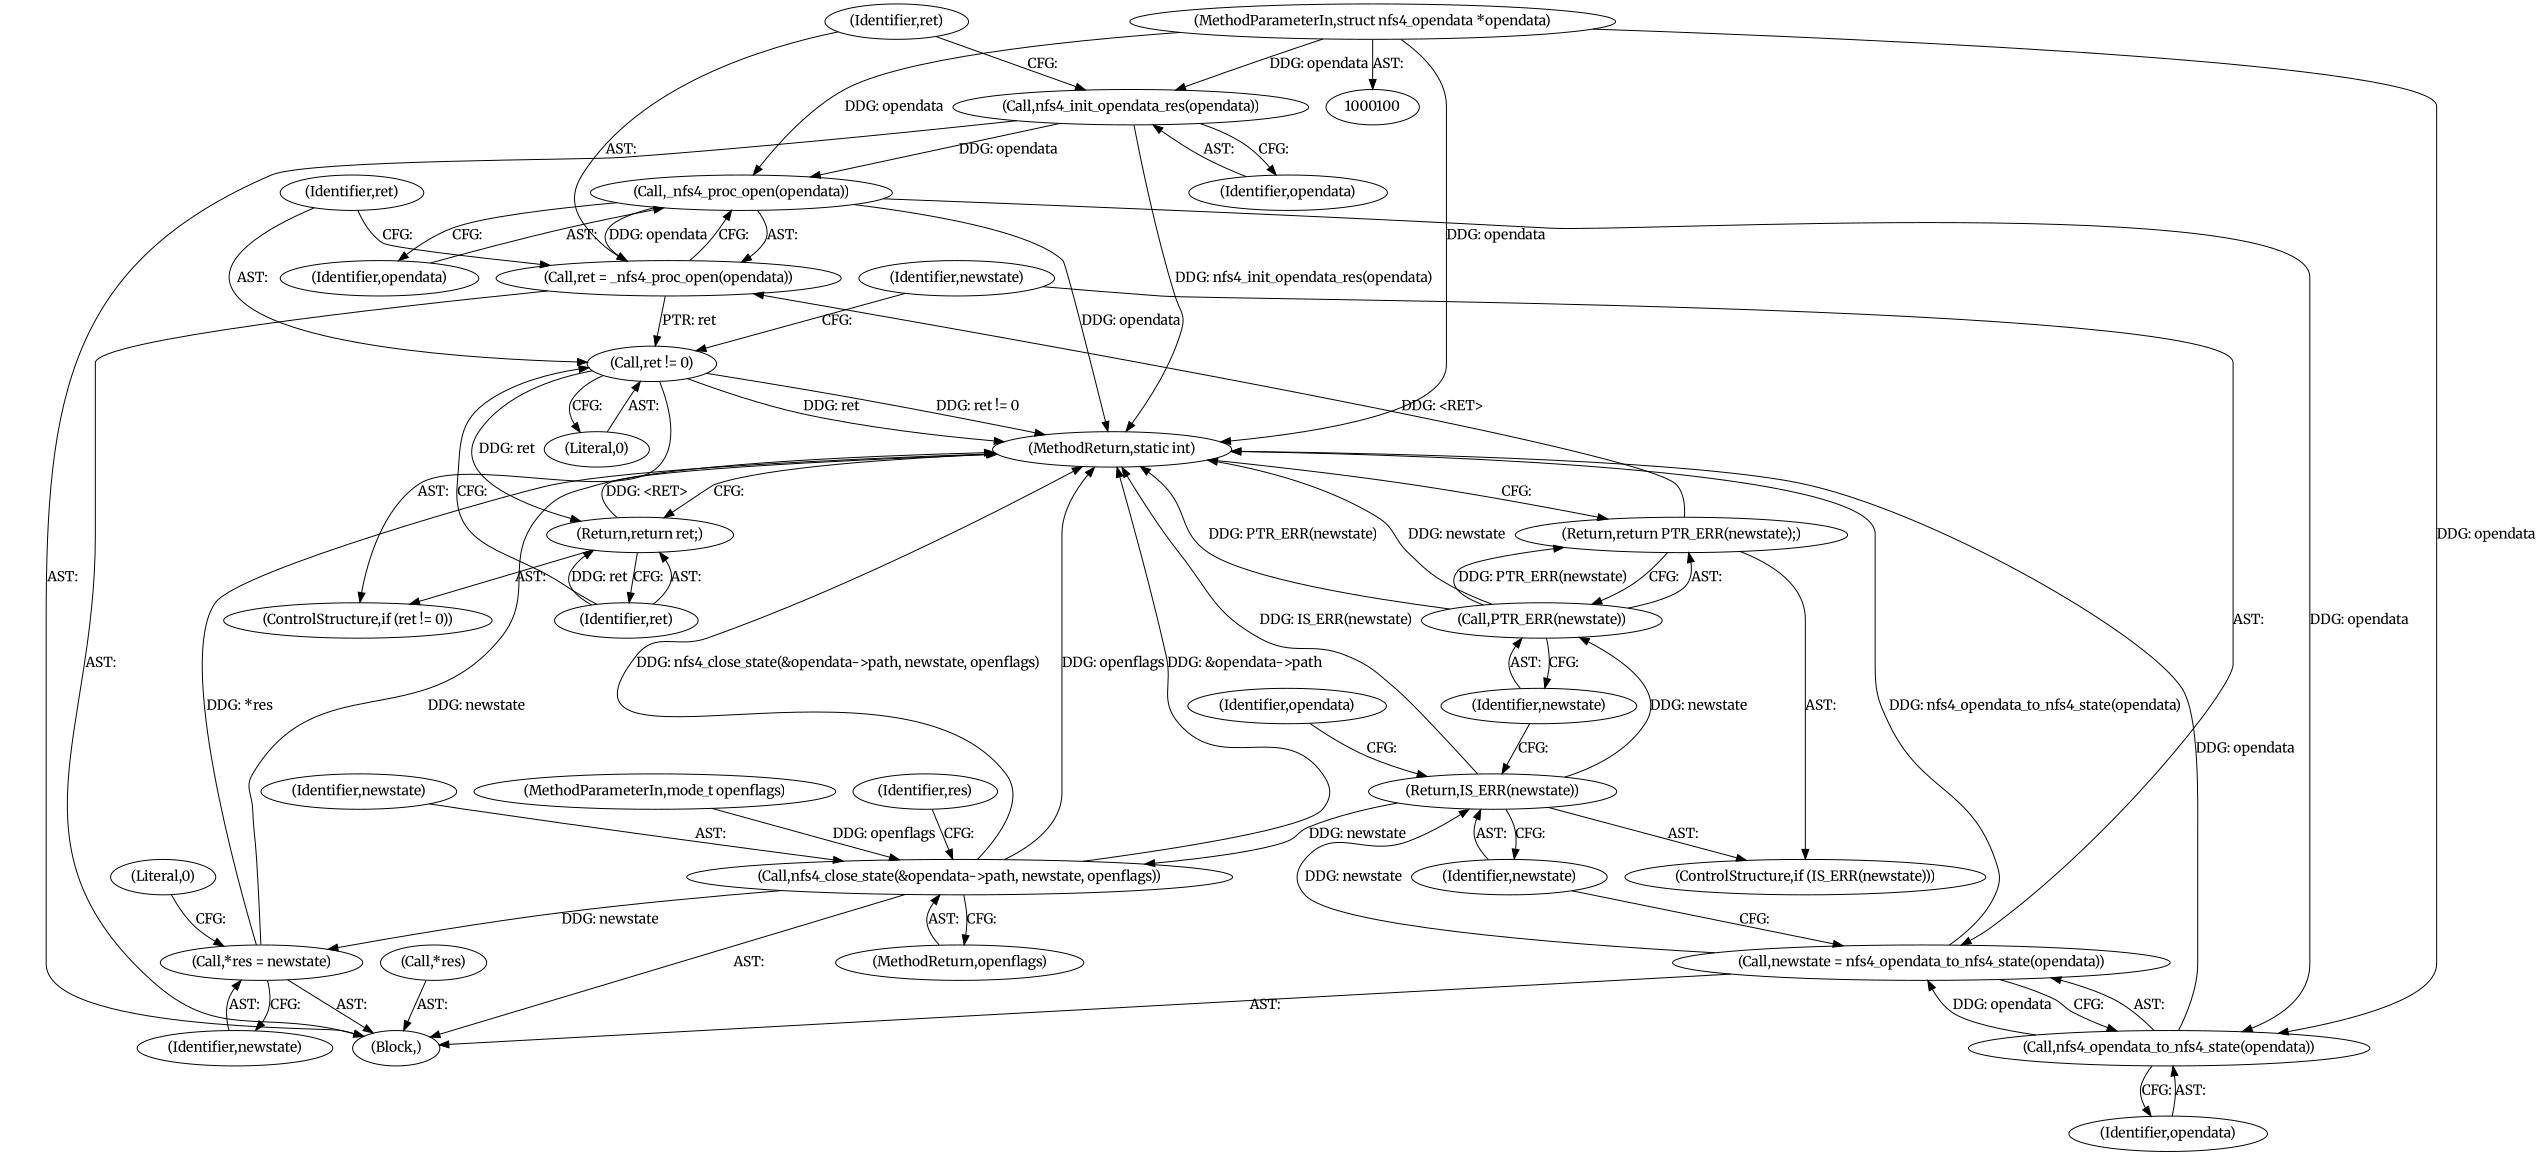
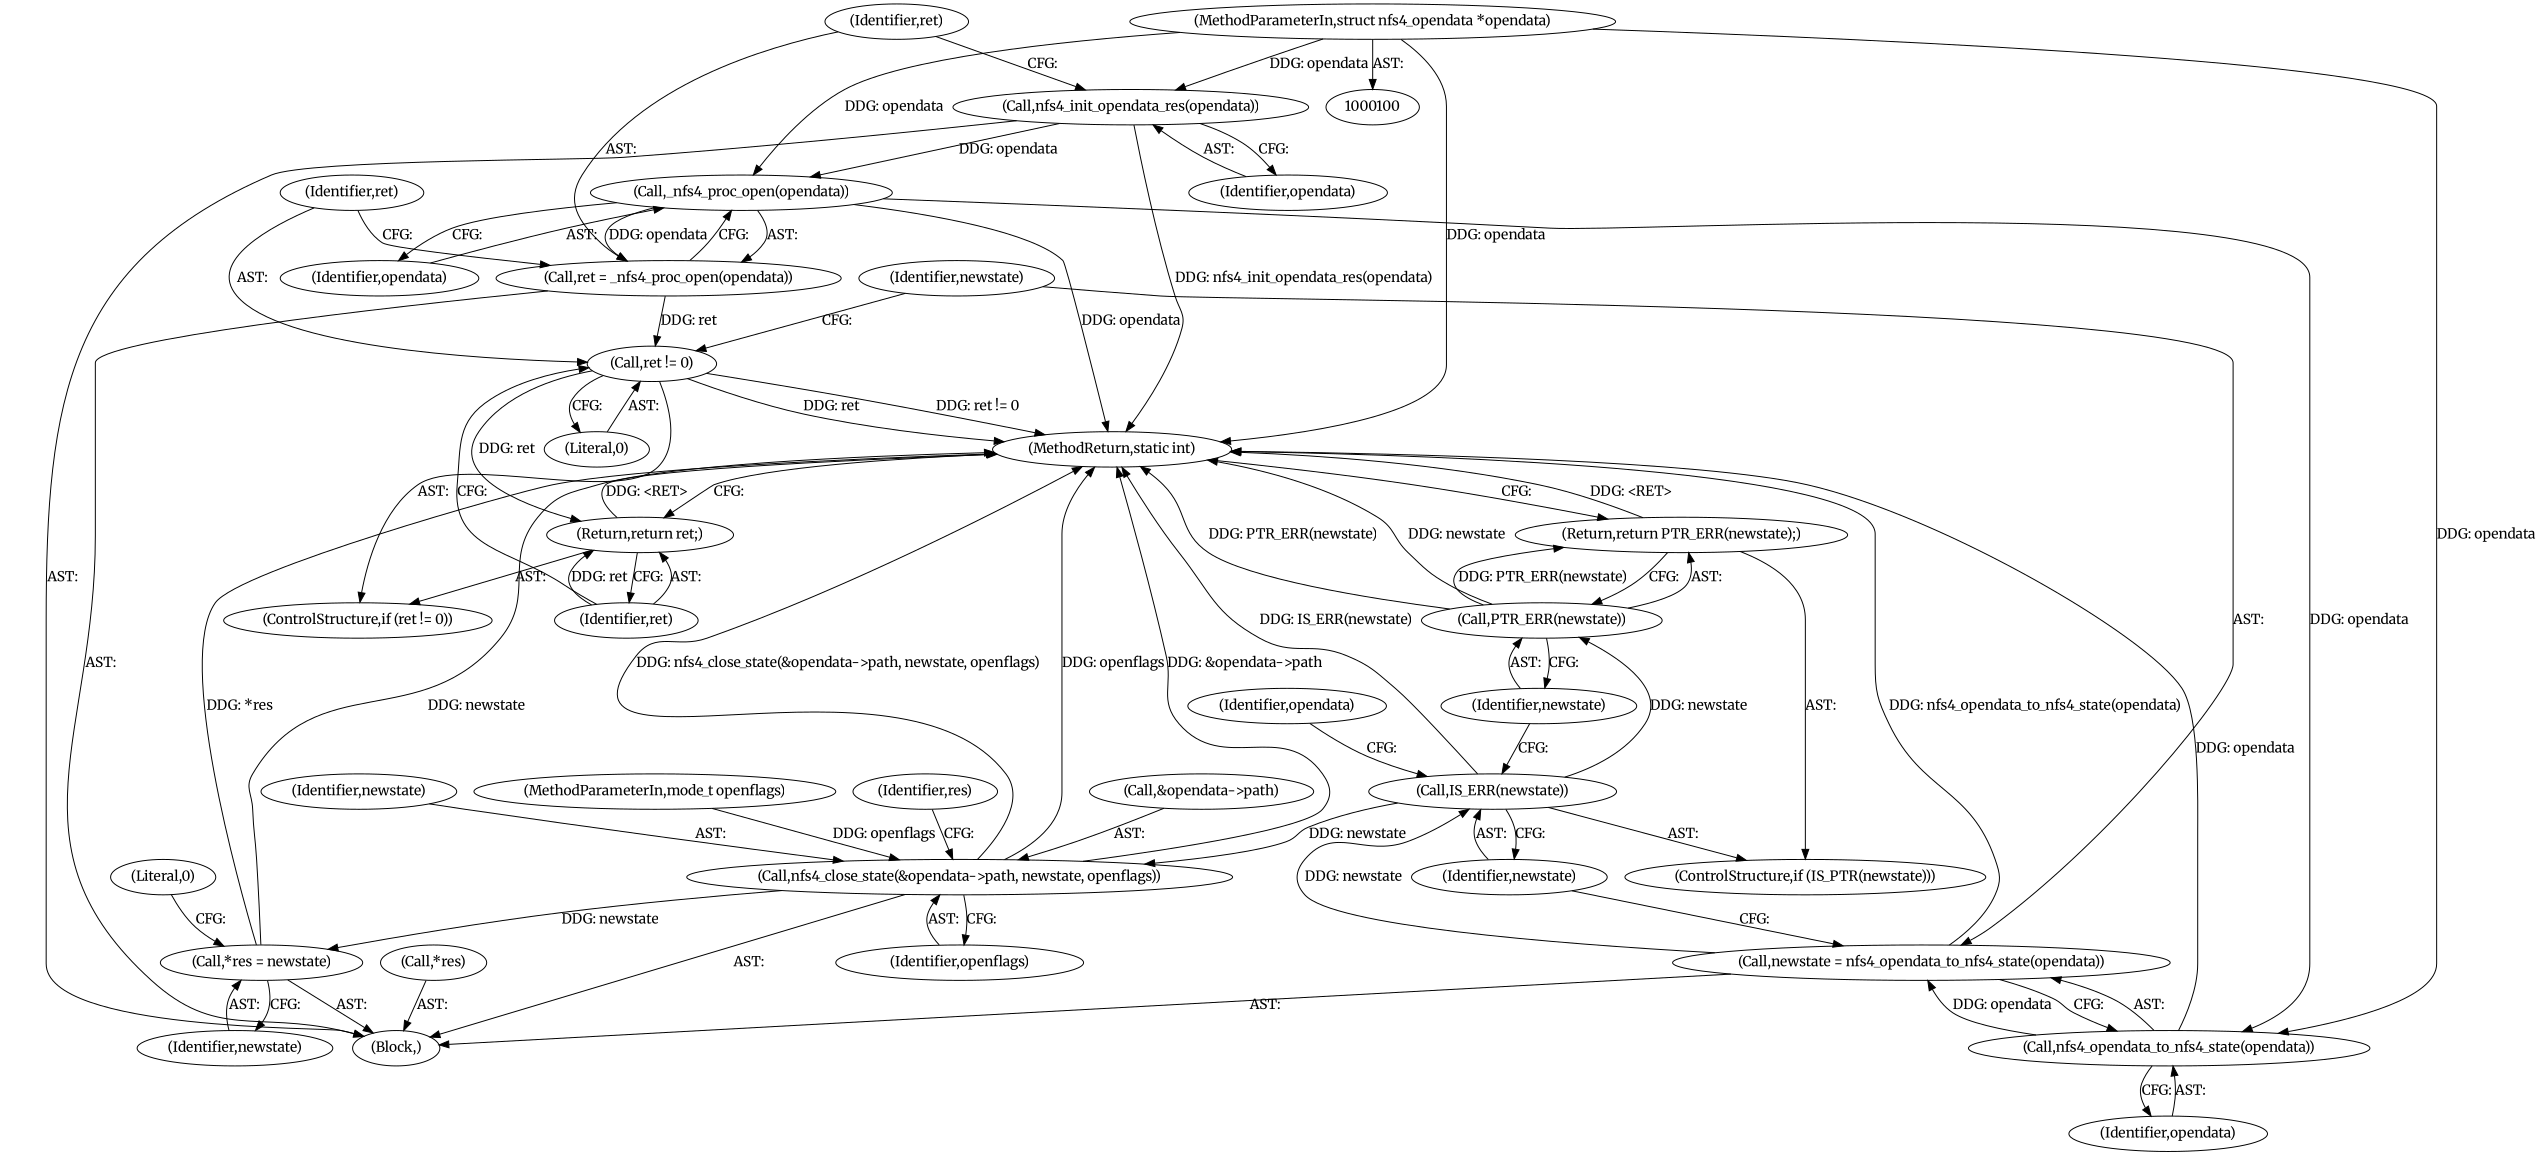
edge "(Call,ret = _nfs4_proc_open(opendata))" -> "(Call,ret != 0)": label "PTR: ret" -> "DDG: ret"
edge "(Return,return PTR_ERR(newstate);)" -> "(Call,ret = _nfs4_proc_open(opendata))": now "(Return,return PTR_ERR(newstate);)" -> "(MethodReturn,static int)"
node "(Call,&opendata->path)": added
node "(Return,IS_ERR(newstate))": label "(Return,IS_ERR(newstate))" -> "(Call,IS_ERR(newstate))"
node "(ControlStructure,if (IS_ERR(newstate)))": label "(ControlStructure,if (IS_ERR(newstate)))" -> "(ControlStructure,if (IS_PTR(newstate)))"
node "(MethodReturn,openflags)": label "(MethodReturn,openflags)" -> "(Identifier,openflags)"
